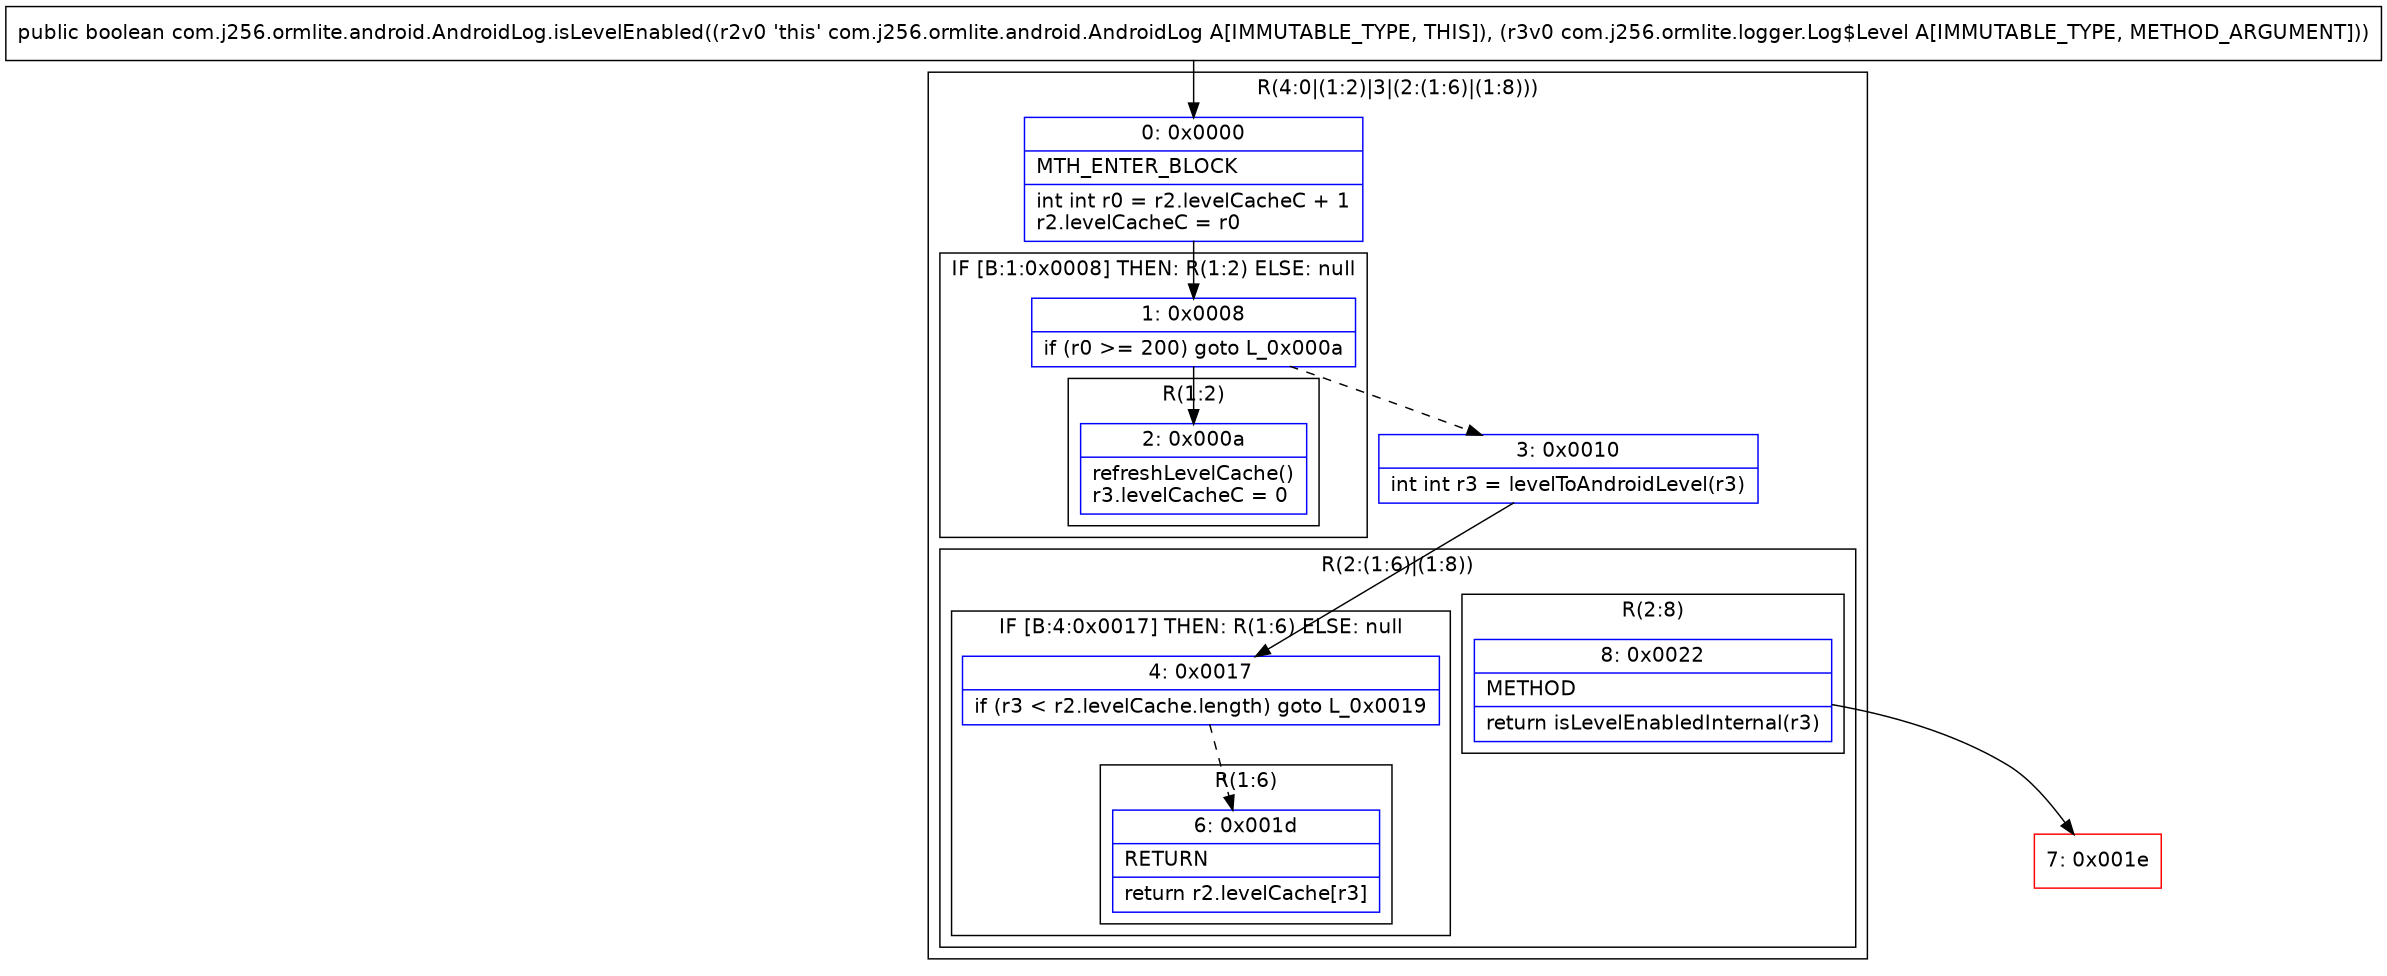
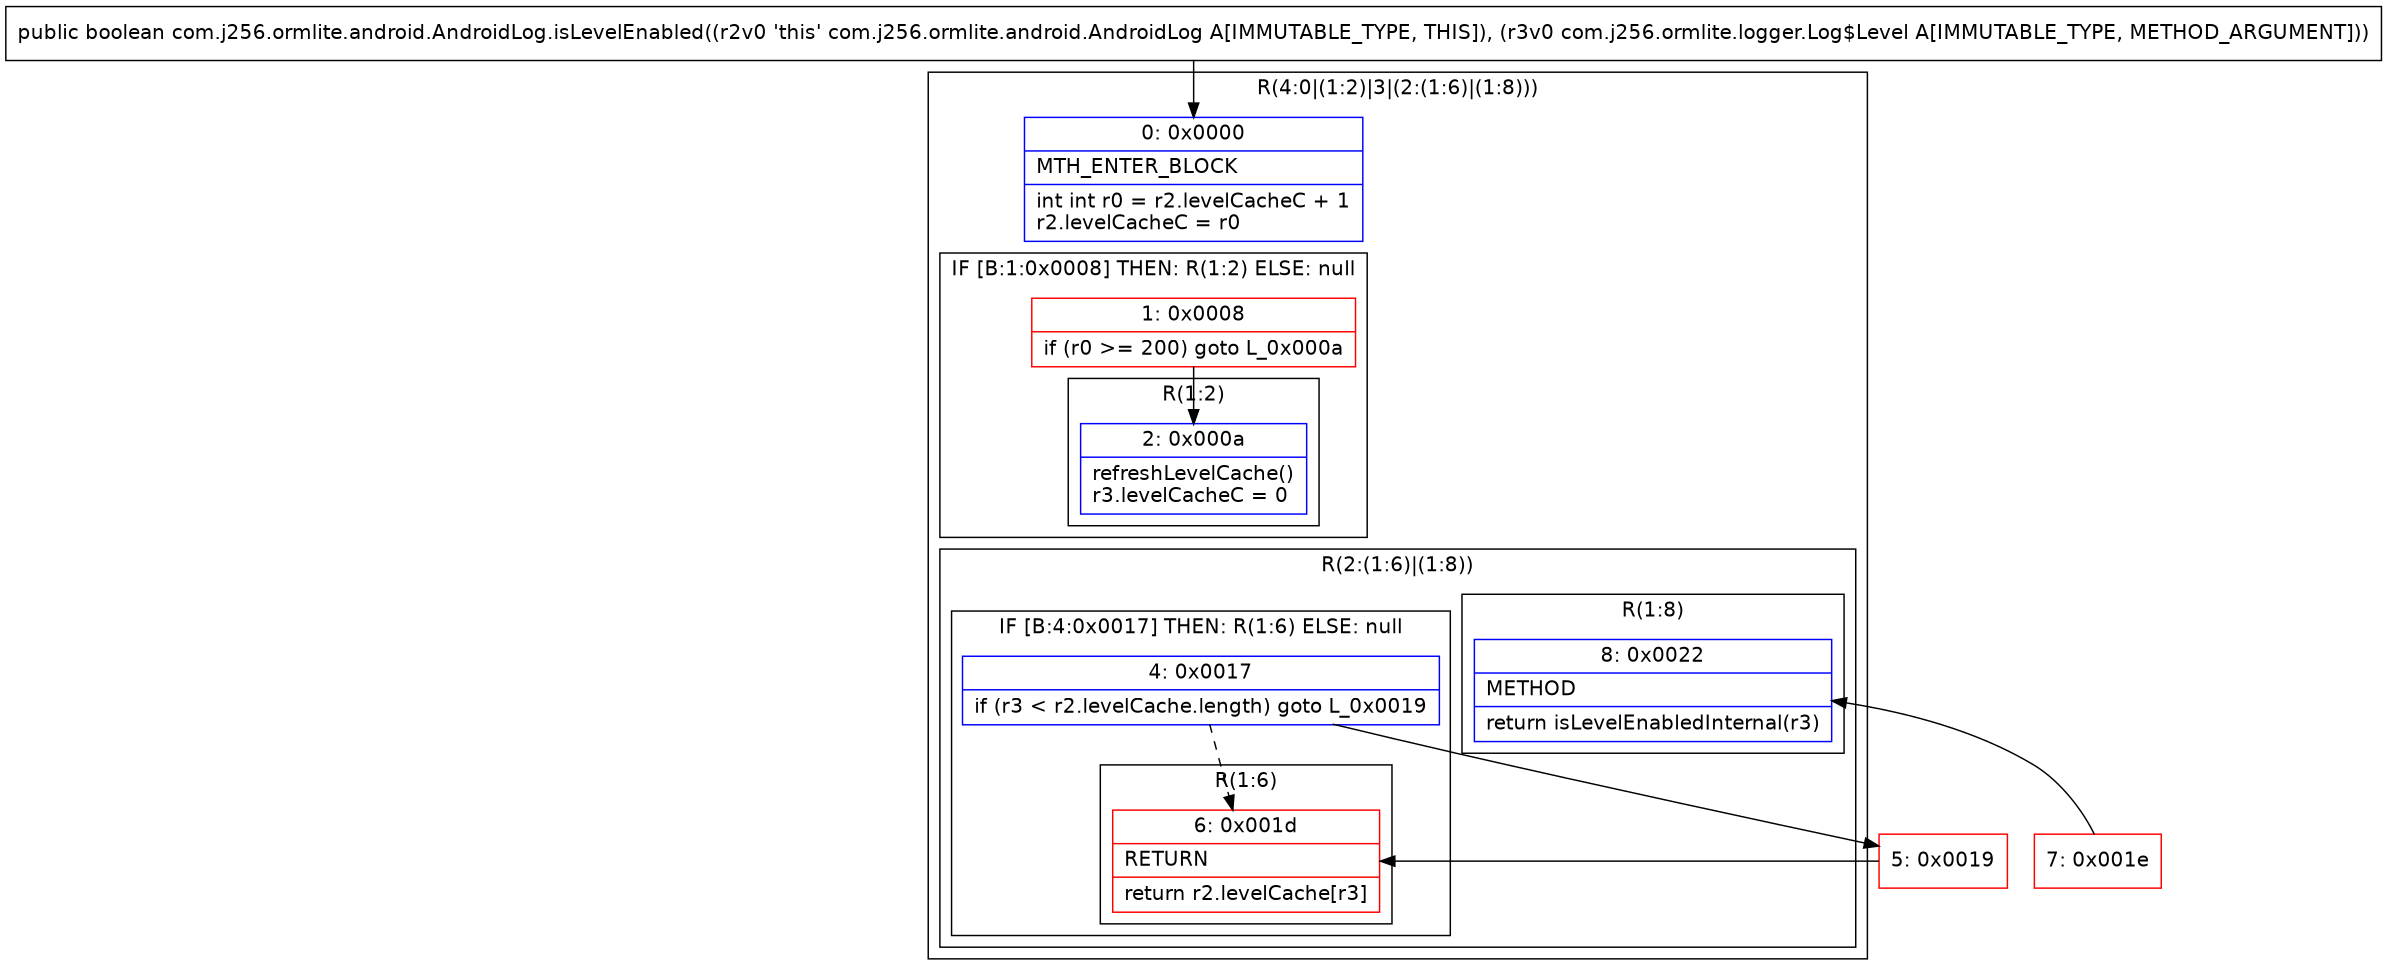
edge "0: 0x0000" -> "1: 0x0008": removed
node "1: 0x0008": color blue -> red
node "3: 0x0010": removed
cluster "R(2:8)": label "R(2:8)" -> "R(1:8)"
edge "8: 0x0022" -> "7: 0x001e": reversed
node "6: 0x001d": color blue -> red
node "5: 0x0019": added
